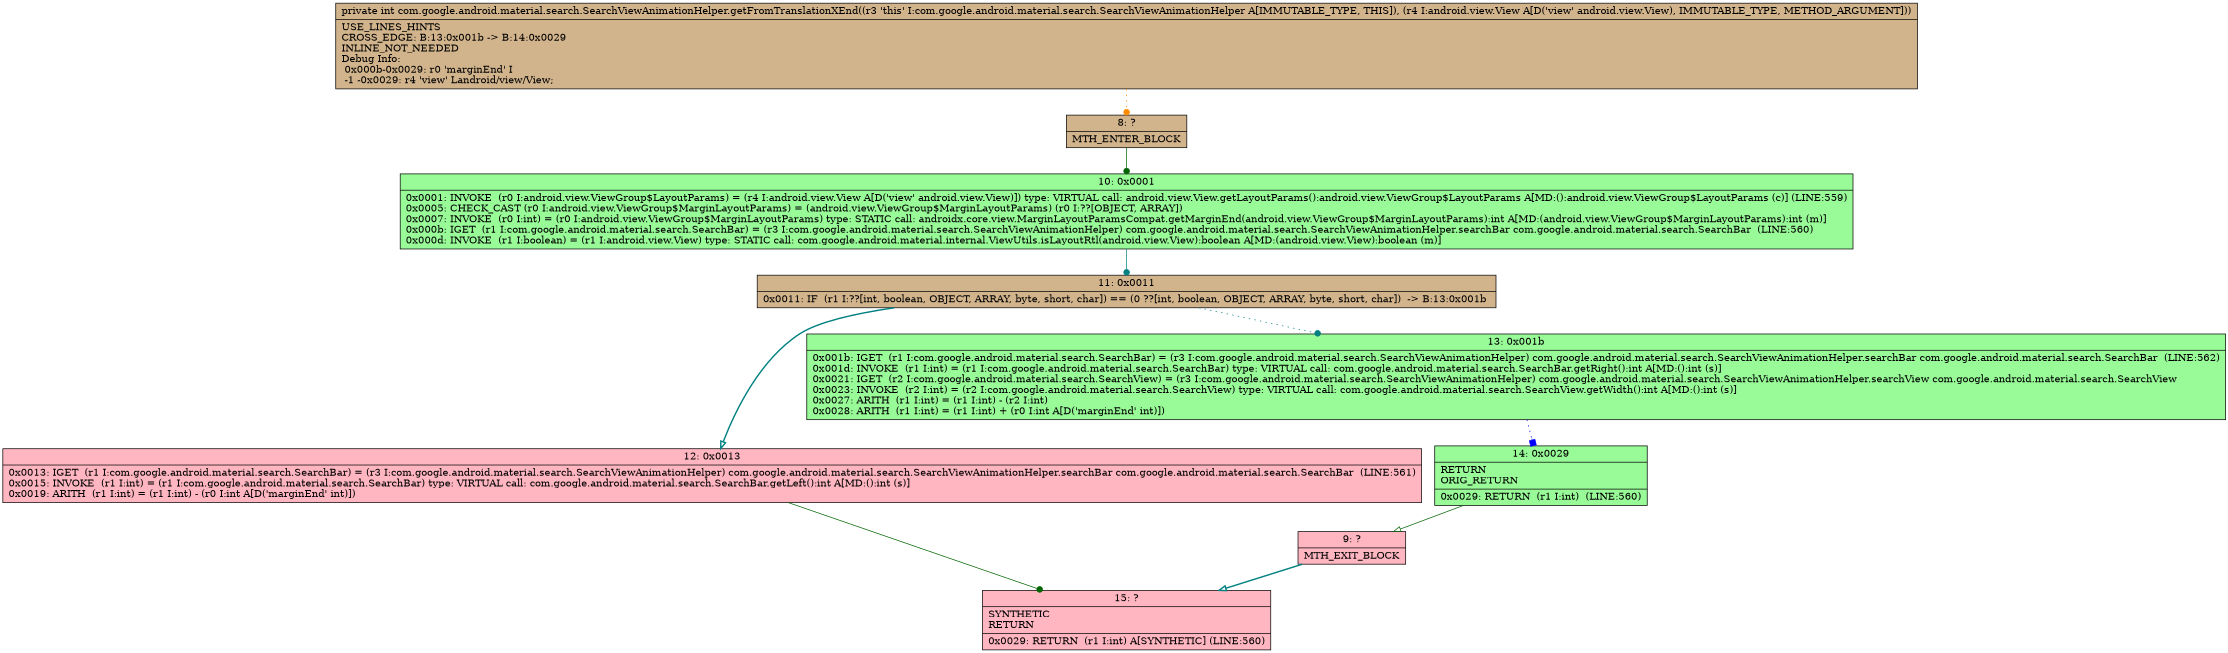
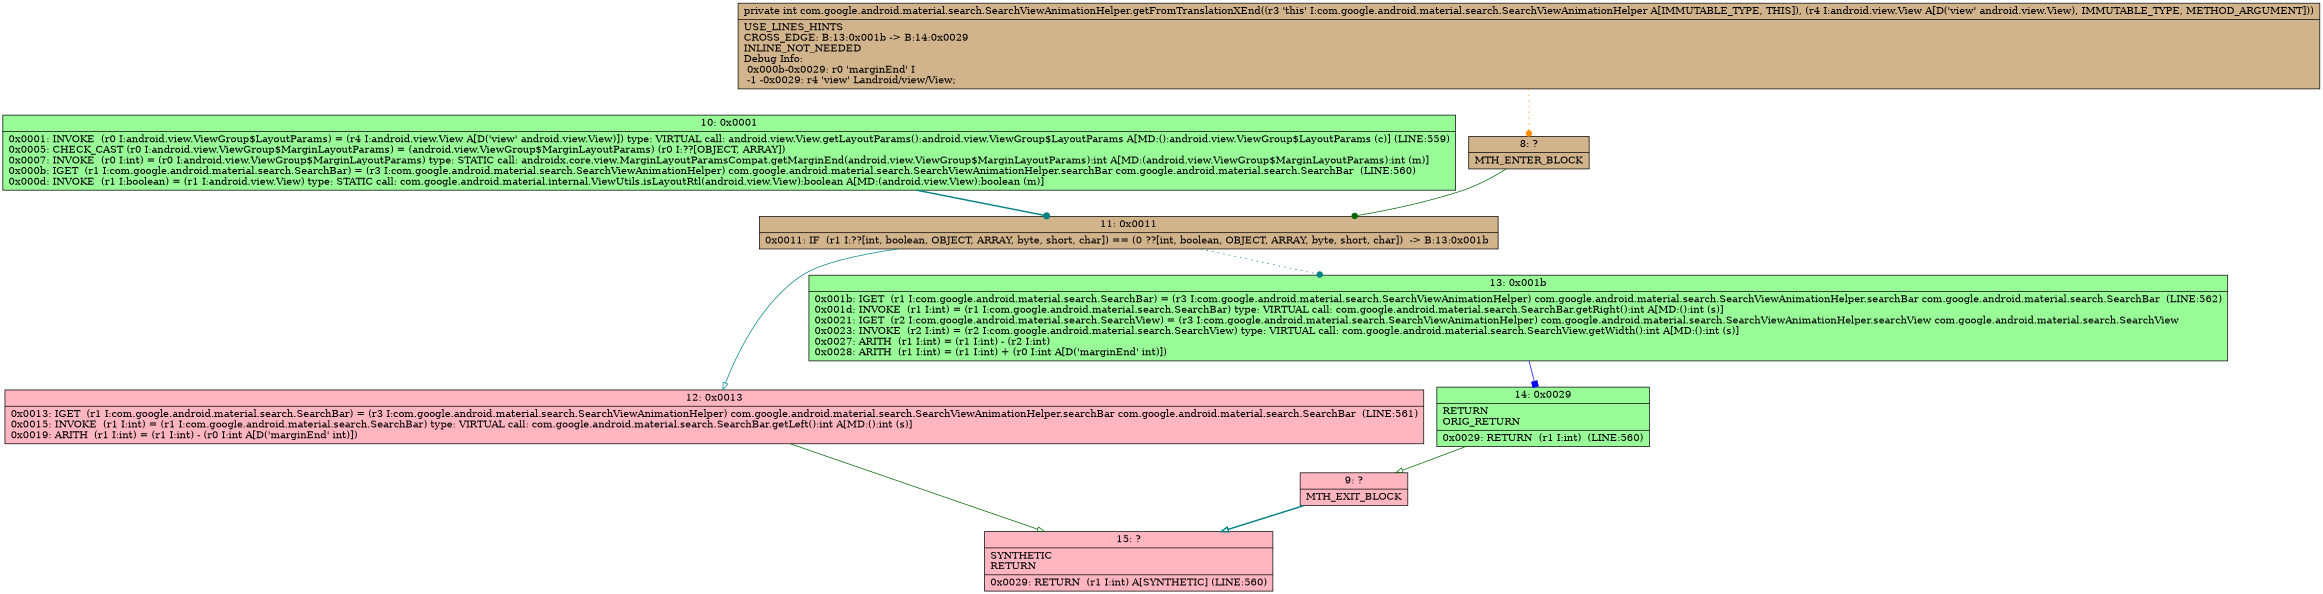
edge "8: ?" -> "10: 0x0001": now "8: ?" -> "11: 0x0011"
edge "10: 0x0001" -> "11: 0x0011": style solid -> bold
edge "11: 0x0011" -> "12: 0x0013": style bold -> solid
edge "13: 0x001b" -> "14: 0x0029": style dotted -> solid
edge "12: 0x0013" -> "15: ?": arrowhead dot -> onormal
